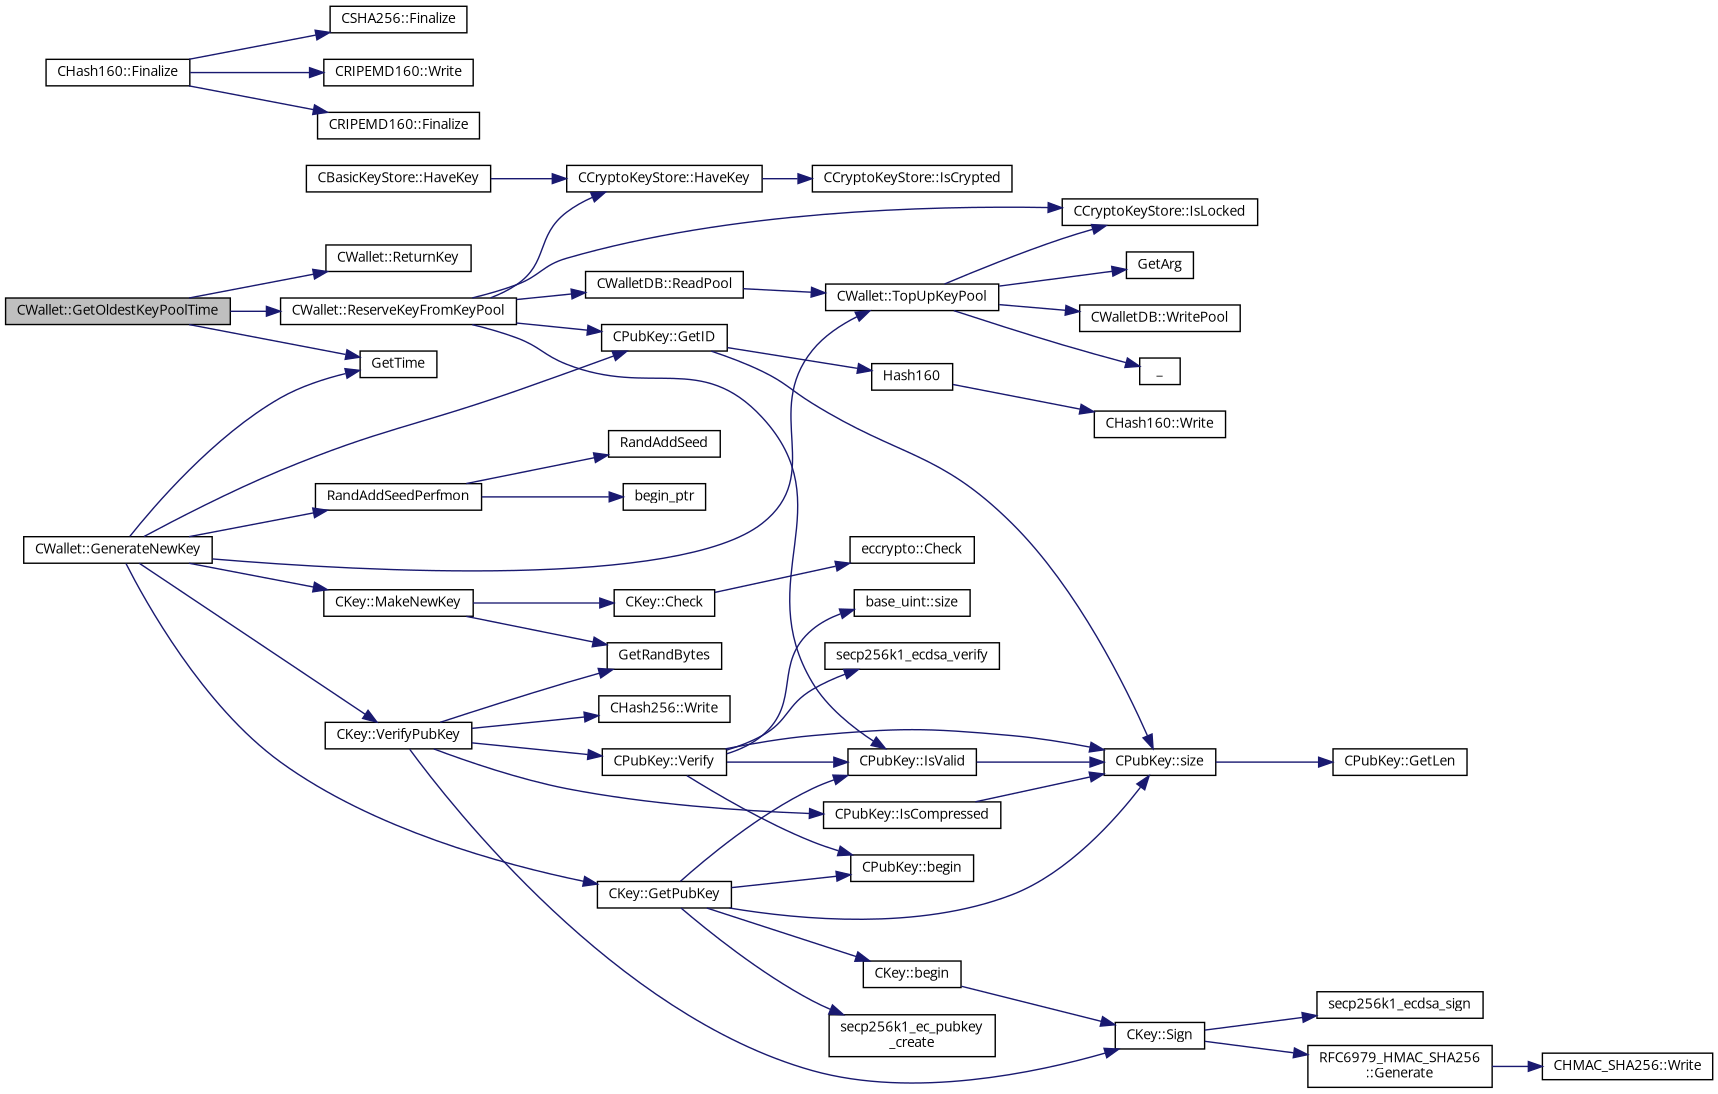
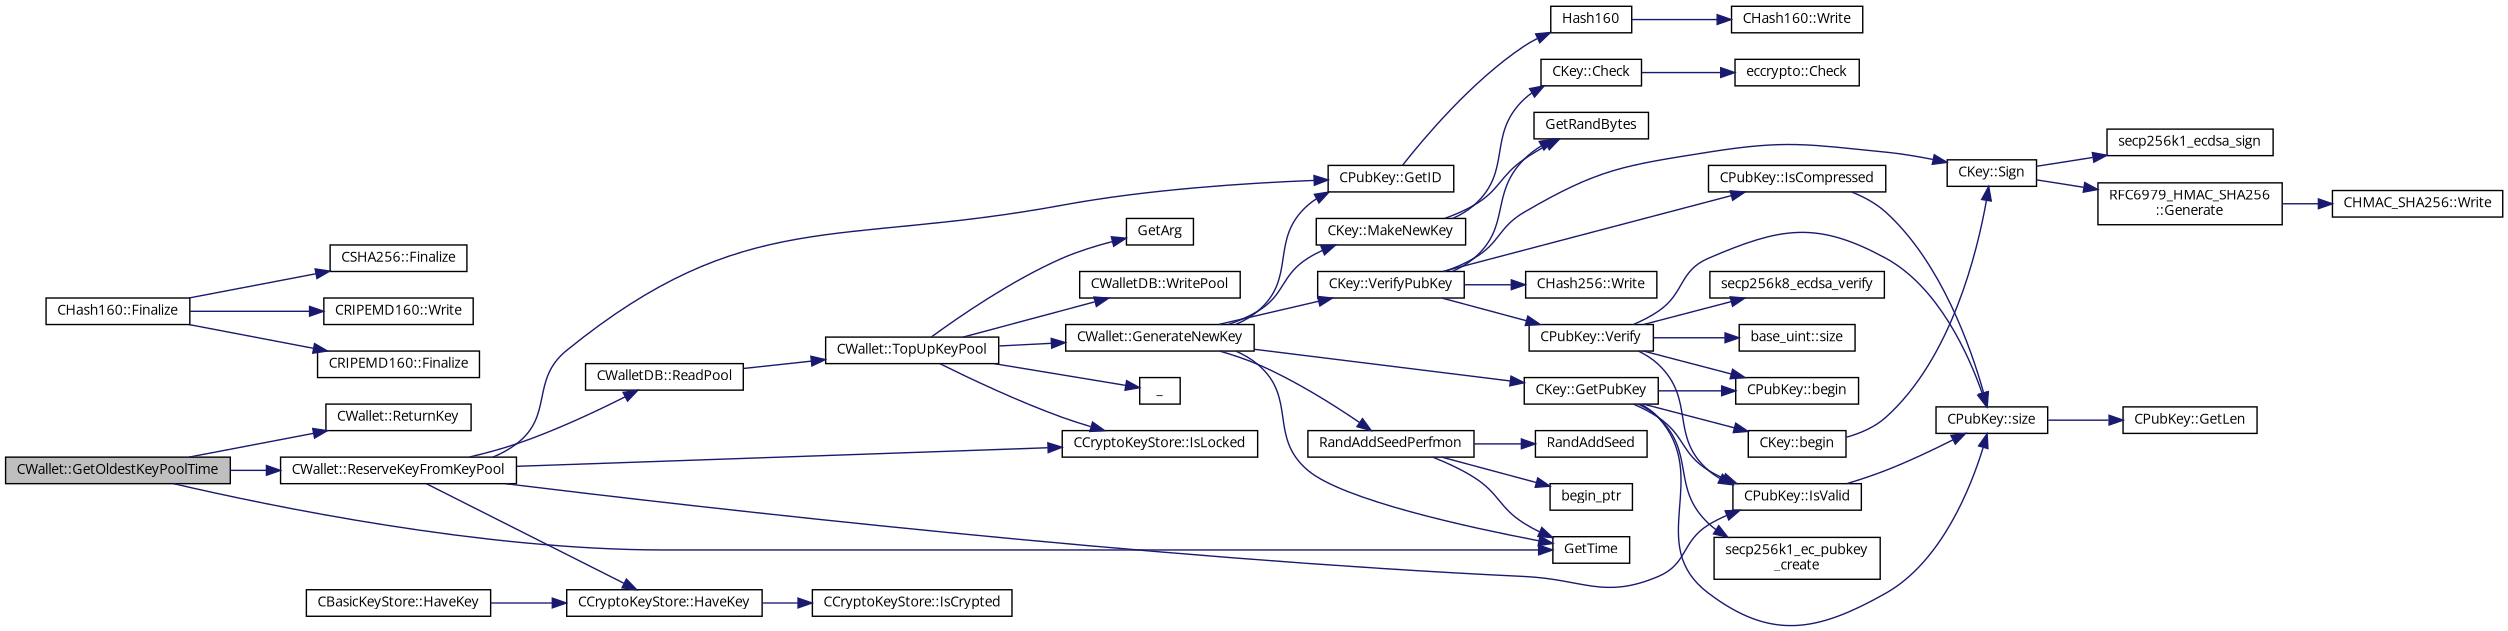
edge "RandAddSeedPerfmon" -> "GetTime": added
edge "CPubKey::GetID" -> "CPubKey::size": removed
edge "CWallet::GenerateNewKey" -> "CWallet::TopUpKeyPool": reversed
node "secp256k1_ecdsa_verify": label "secp256k1_ecdsa_verify" -> "secp256k8_ecdsa_verify"
